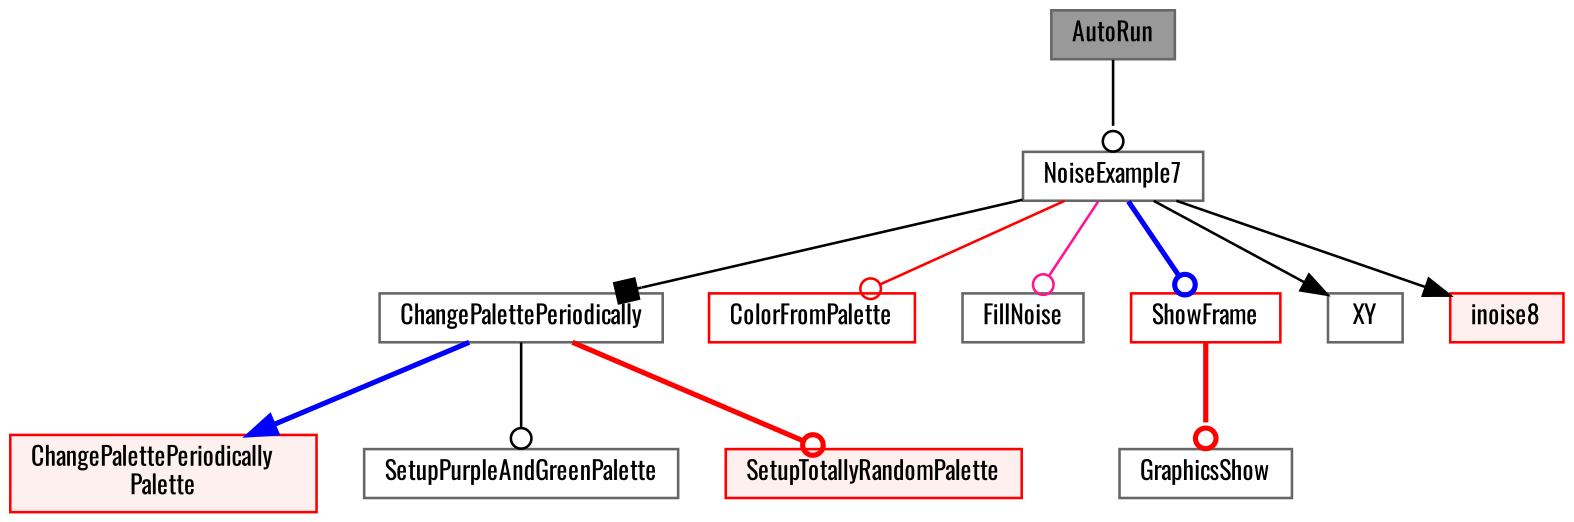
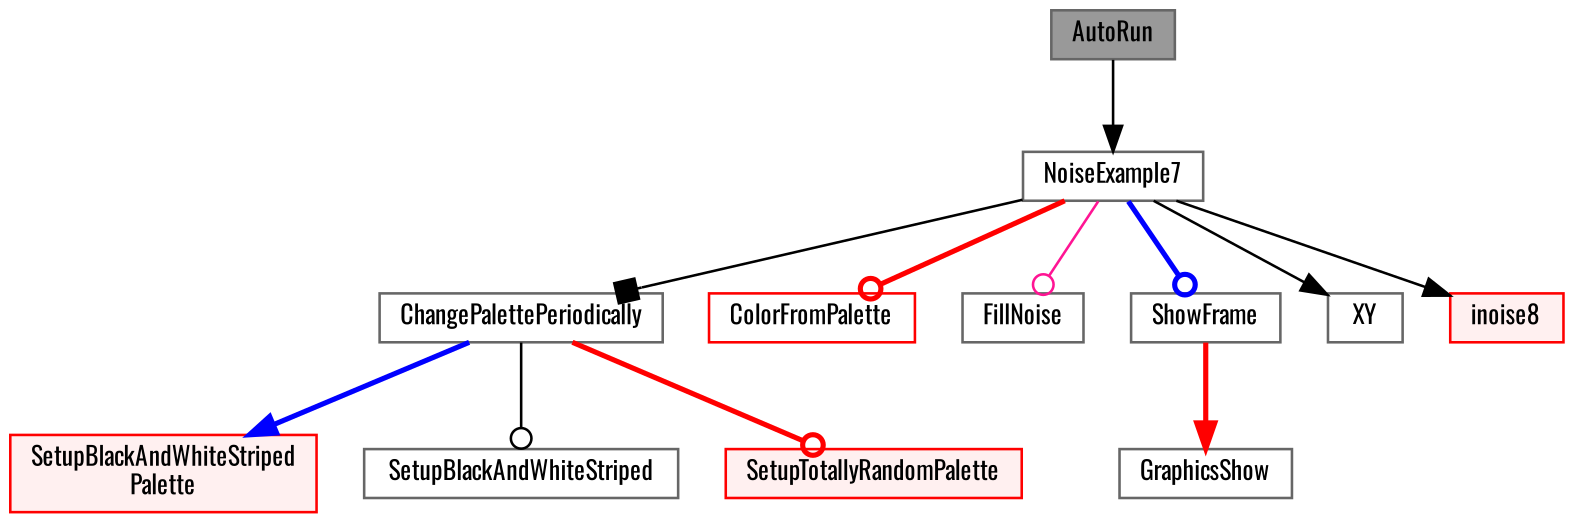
edge "AutoRun" -> "NoiseExample7": arrowhead odot -> normal
edge "NoiseExample7" -> "ColorFromPalette": style solid -> bold
node "ShowFrame": color red -> grey40
edge "ShowFrame" -> "GraphicsShow": arrowhead odot -> normal
node "ChangePalettePeriodically Palette": label "ChangePalettePeriodically Palette" -> "SetupBlackAndWhiteStriped Palette"
node "SetupPurpleAndGreenPalette": label "SetupPurpleAndGreenPalette" -> "SetupBlackAndWhiteStriped"
